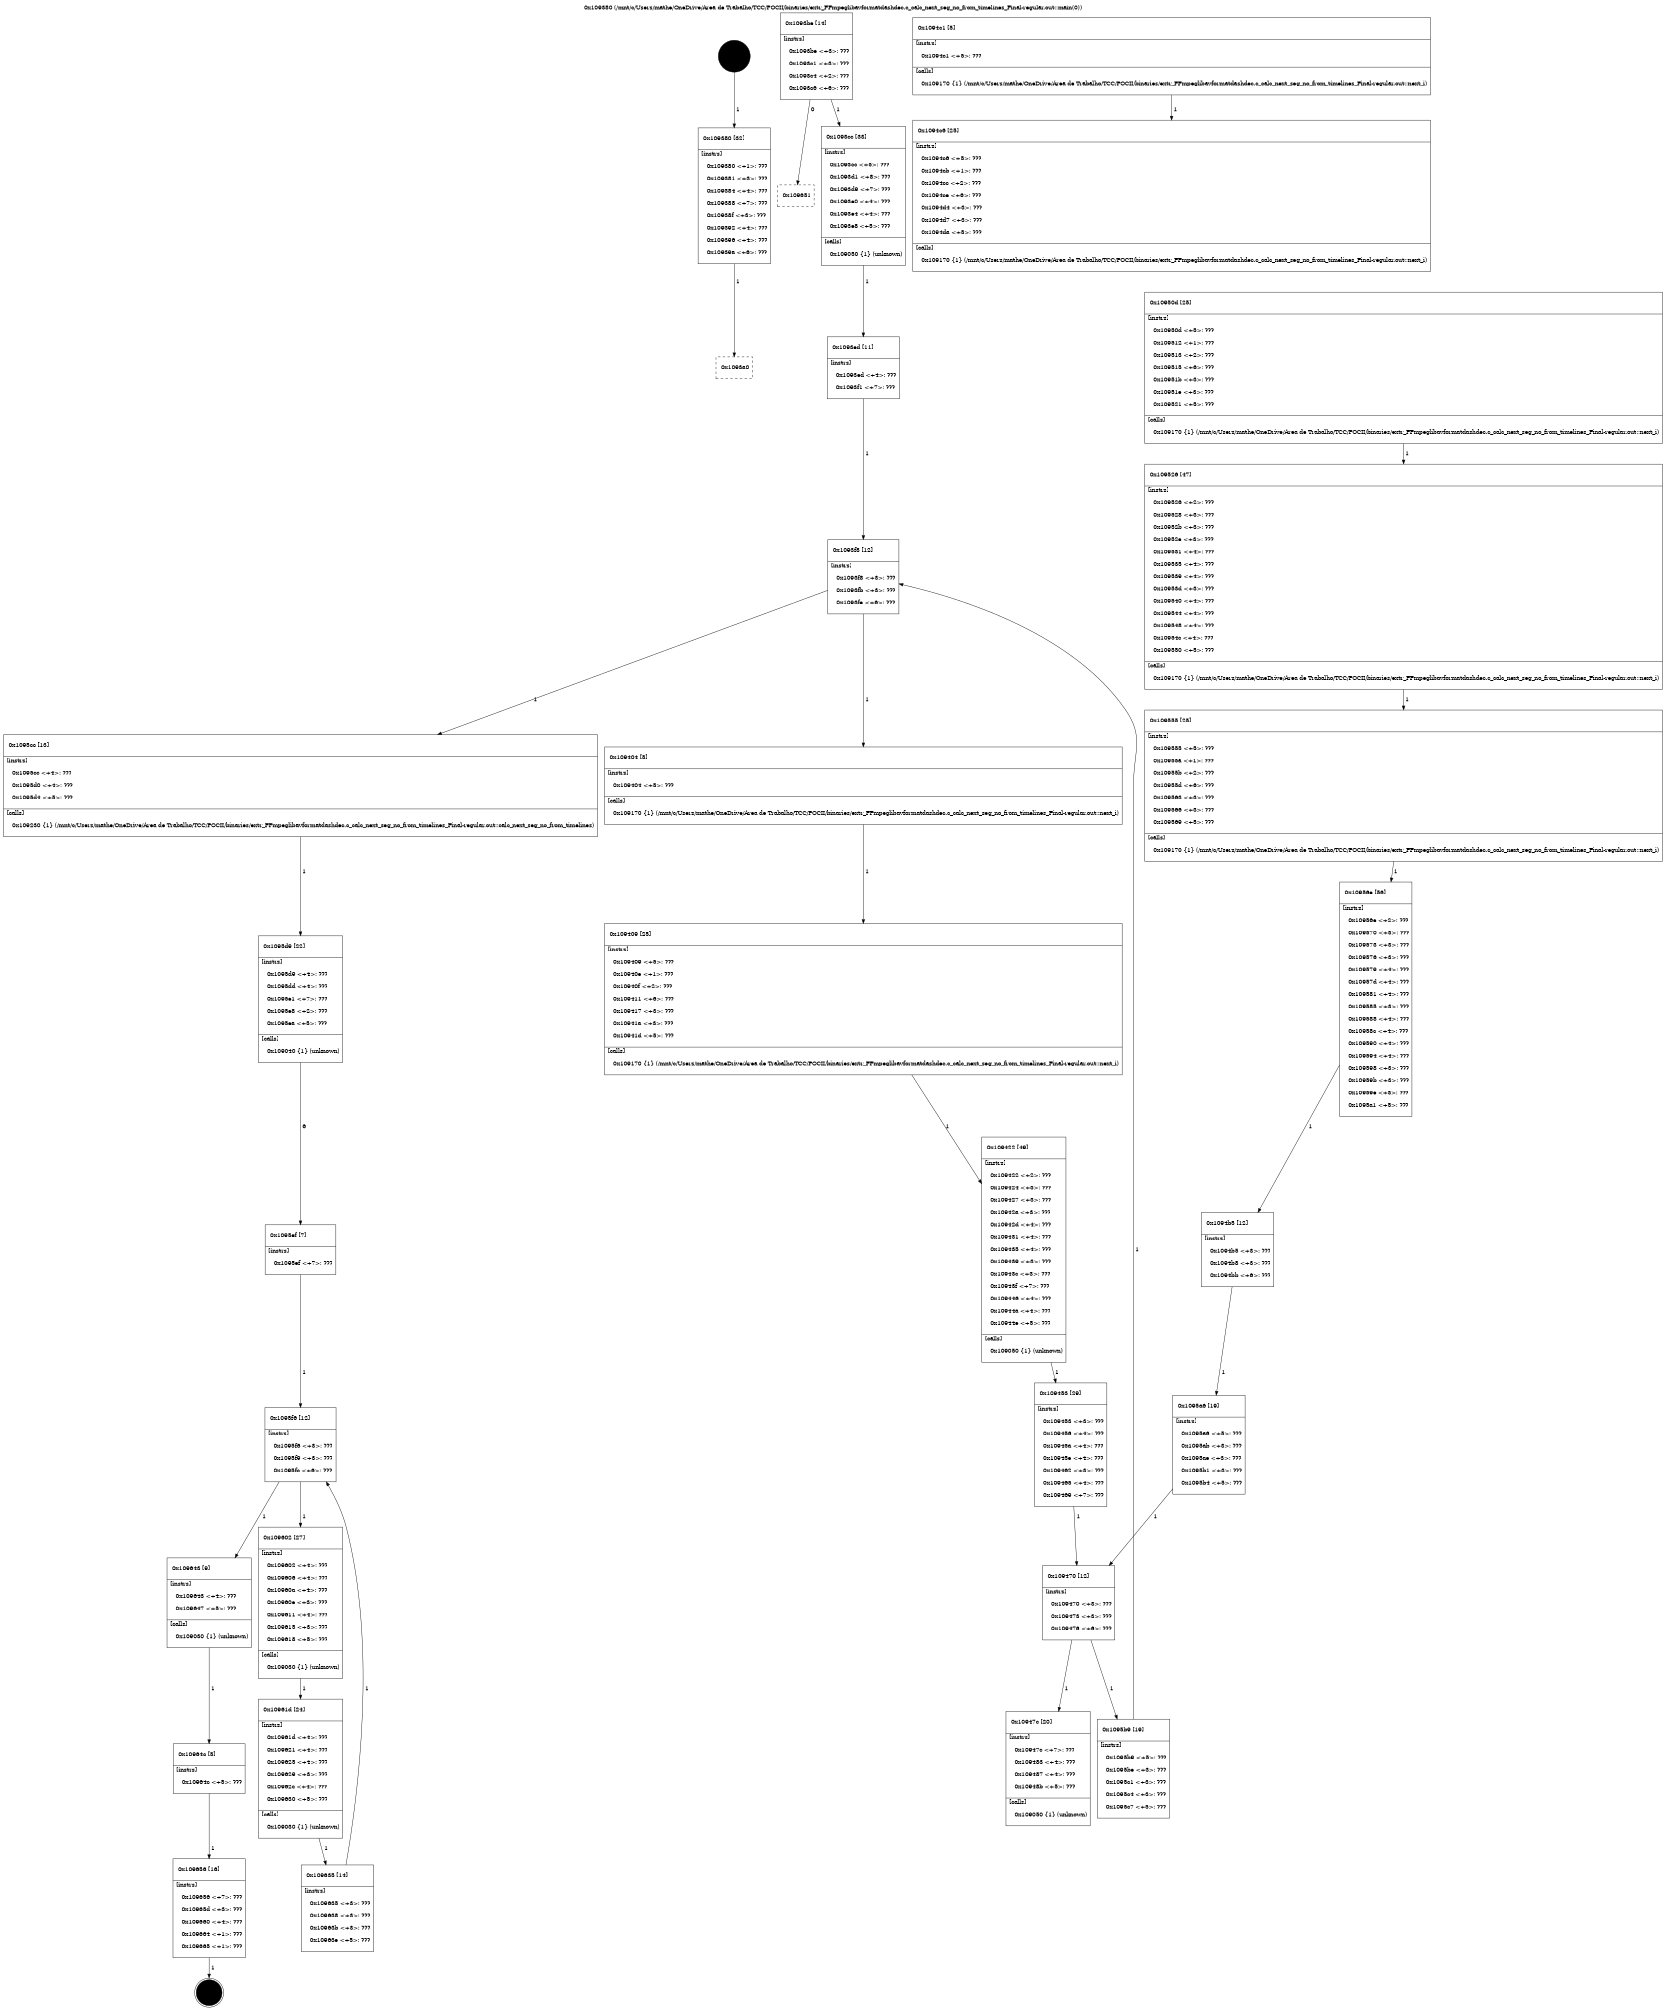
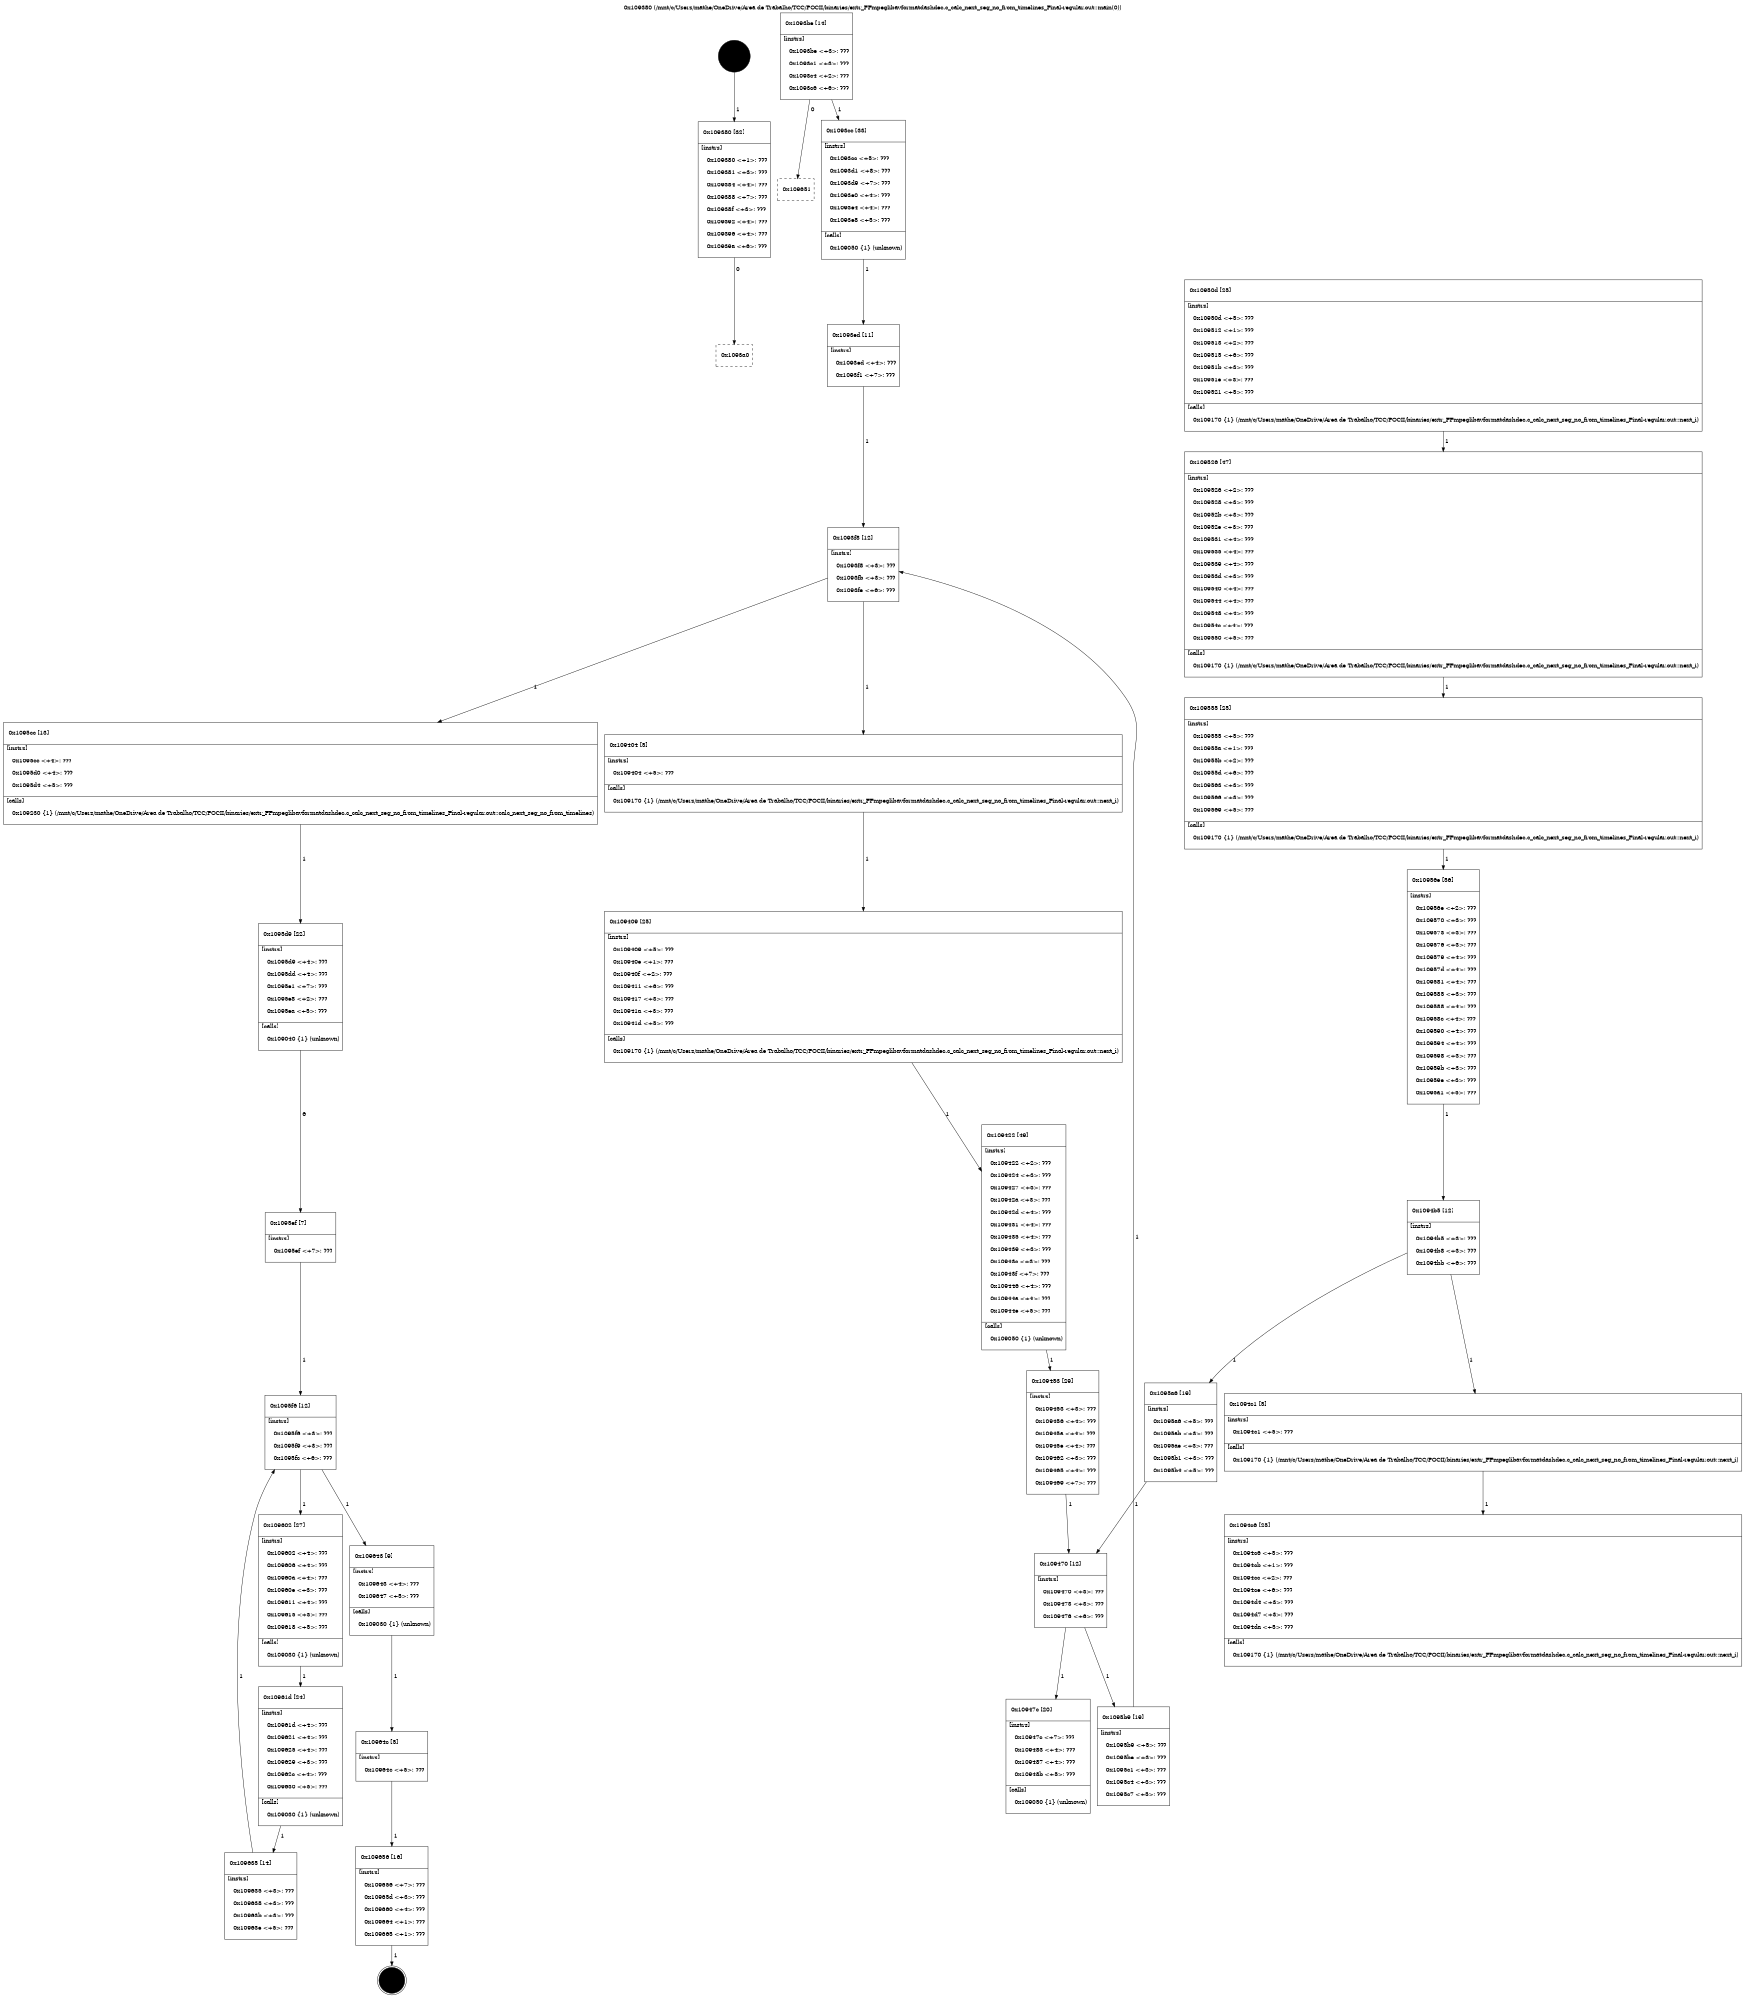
edge "0x109380 [32]" -> "0x1093a0": label " 1" -> " 0"
edge "0x1094b5 [12]" -> "0x1094c1 [5]": added, label "1"
